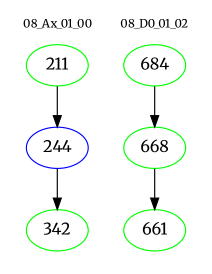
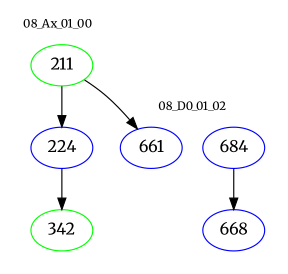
node "684": color green -> blue
node "244": label "244" -> "224"
node "668": color green -> blue
edge "668" -> "661": now "211" -> "661"
node "661": color green -> blue
